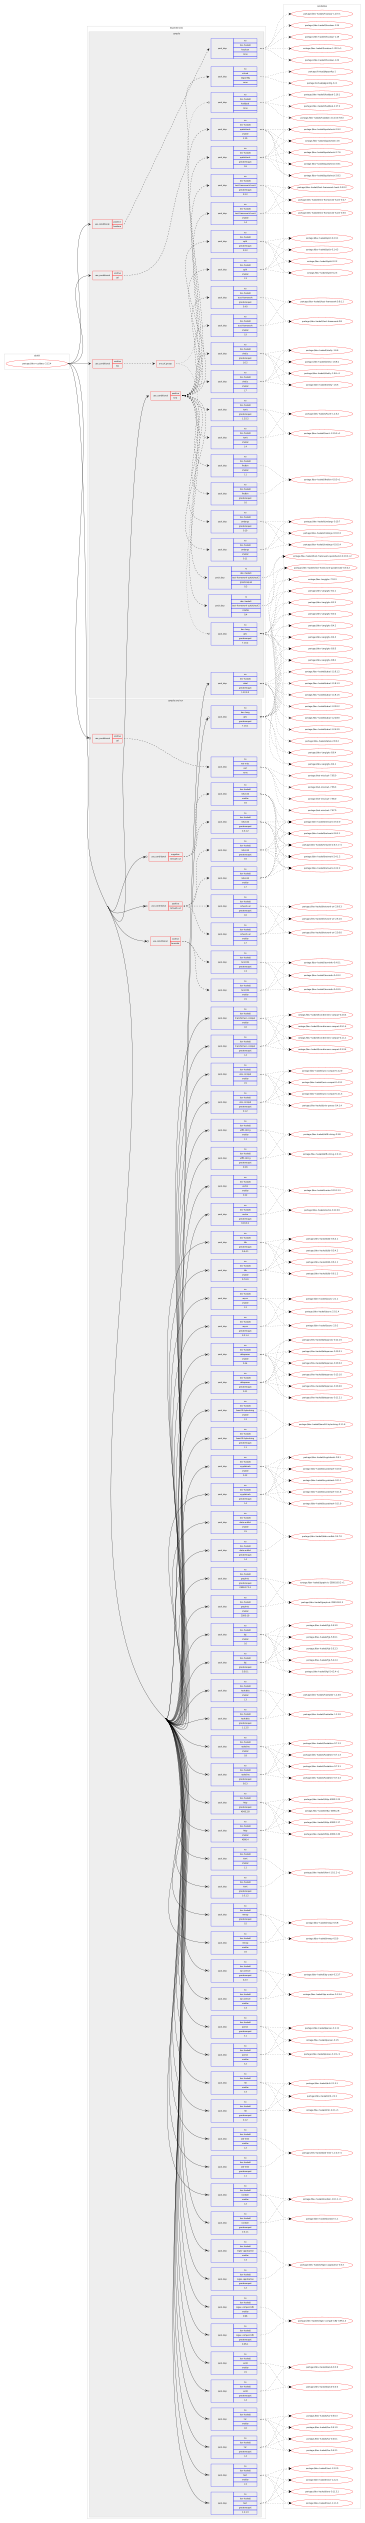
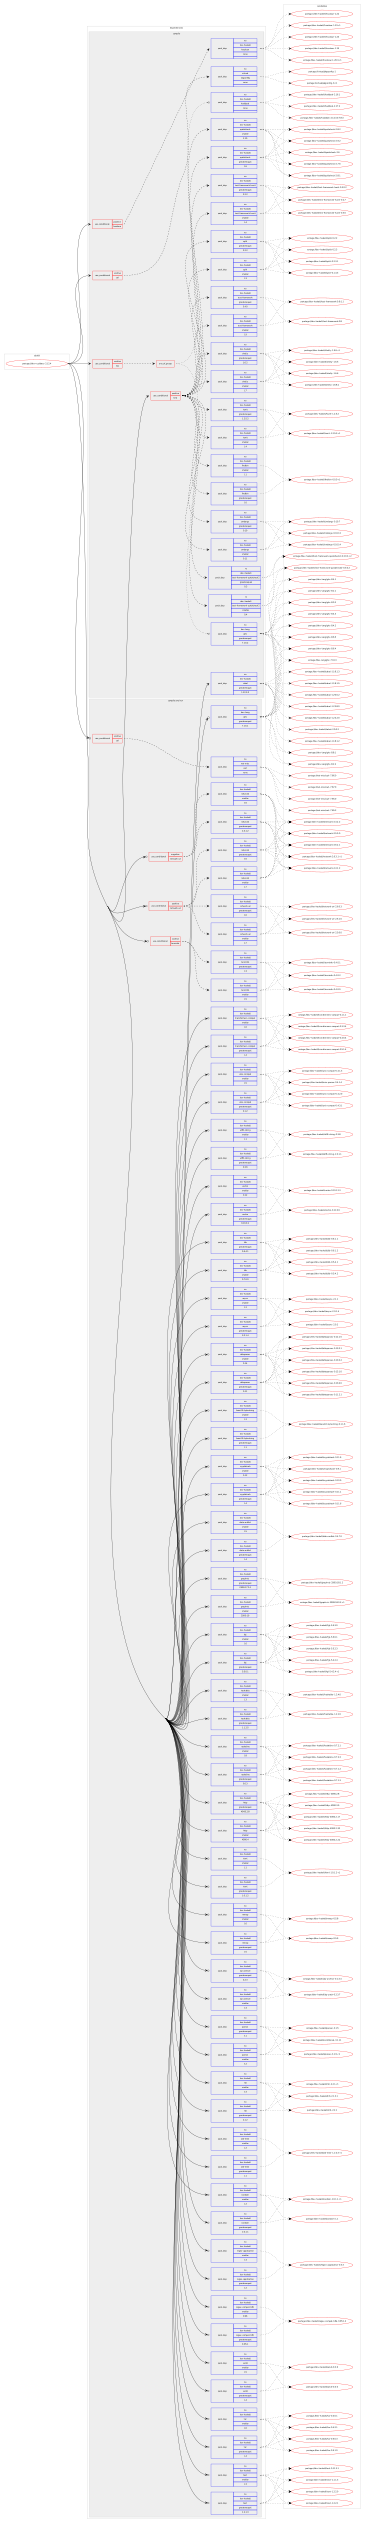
node "portage://dev-haskell/http-4000.3.5": added
node "portage://dev-haskell/parsec-3.1.11": label "portage://dev-haskell/parsec-3.1.11" -> "portage://dev-haskell/conditional-3.1.11"
